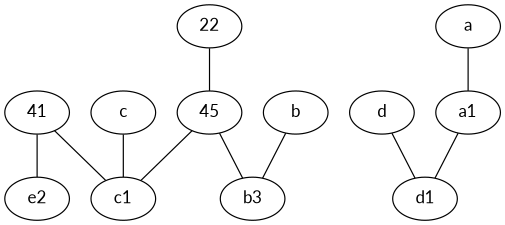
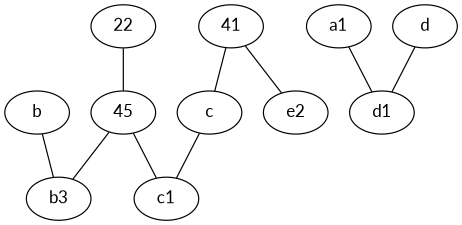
node "a": removed
edge "41" -- "c1": now "41" -- "c"
